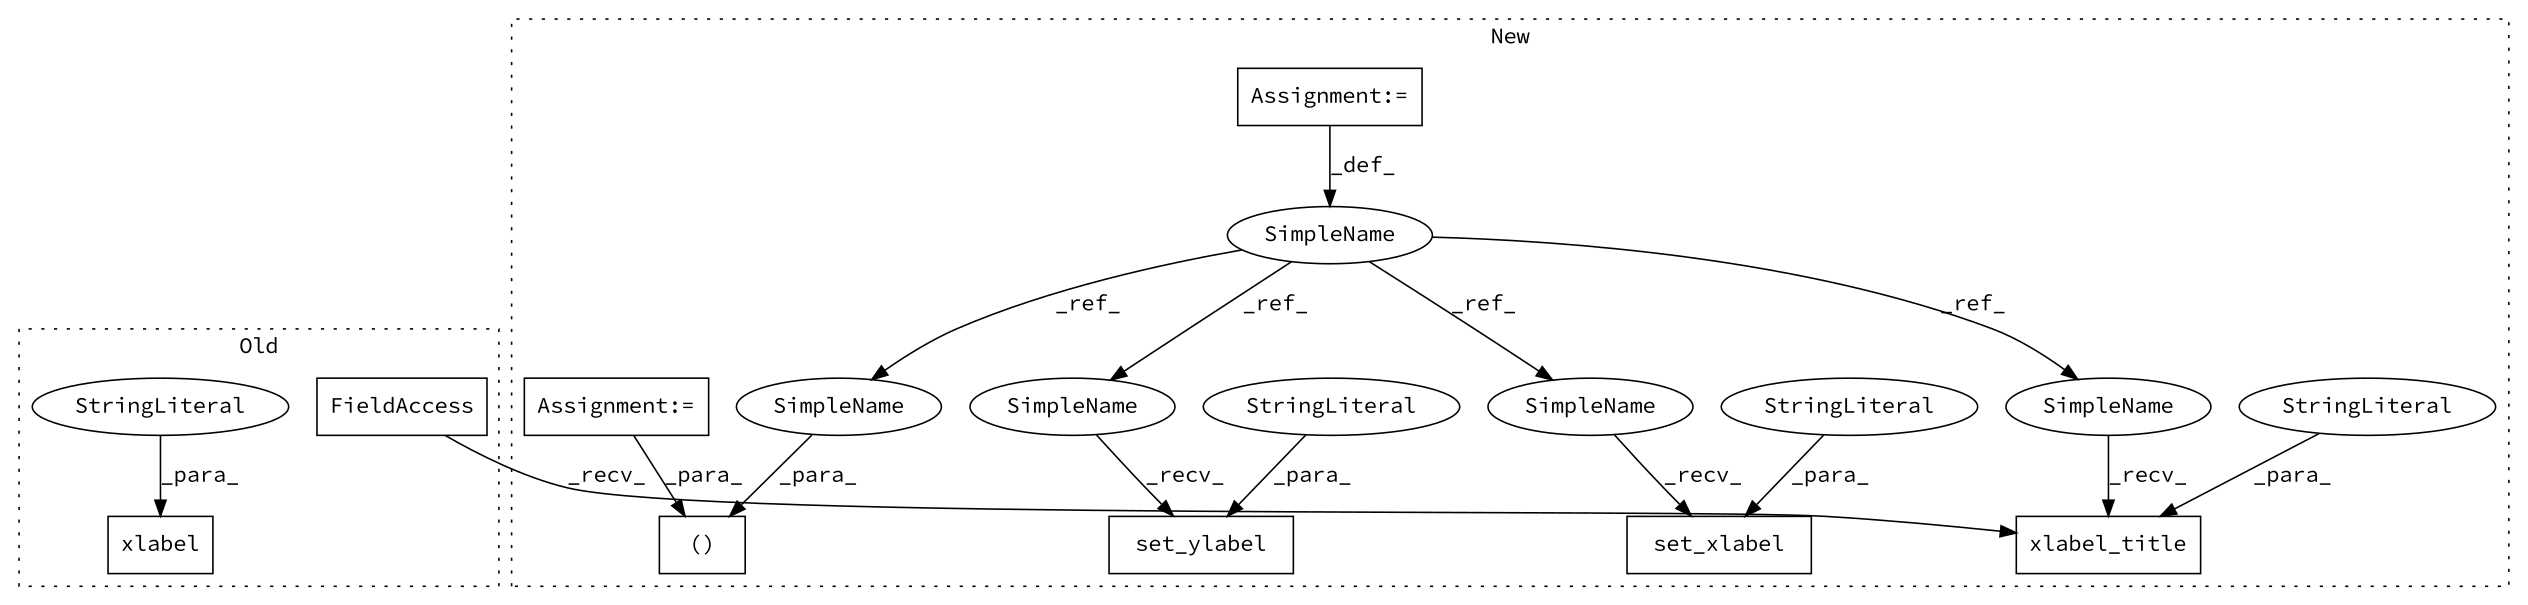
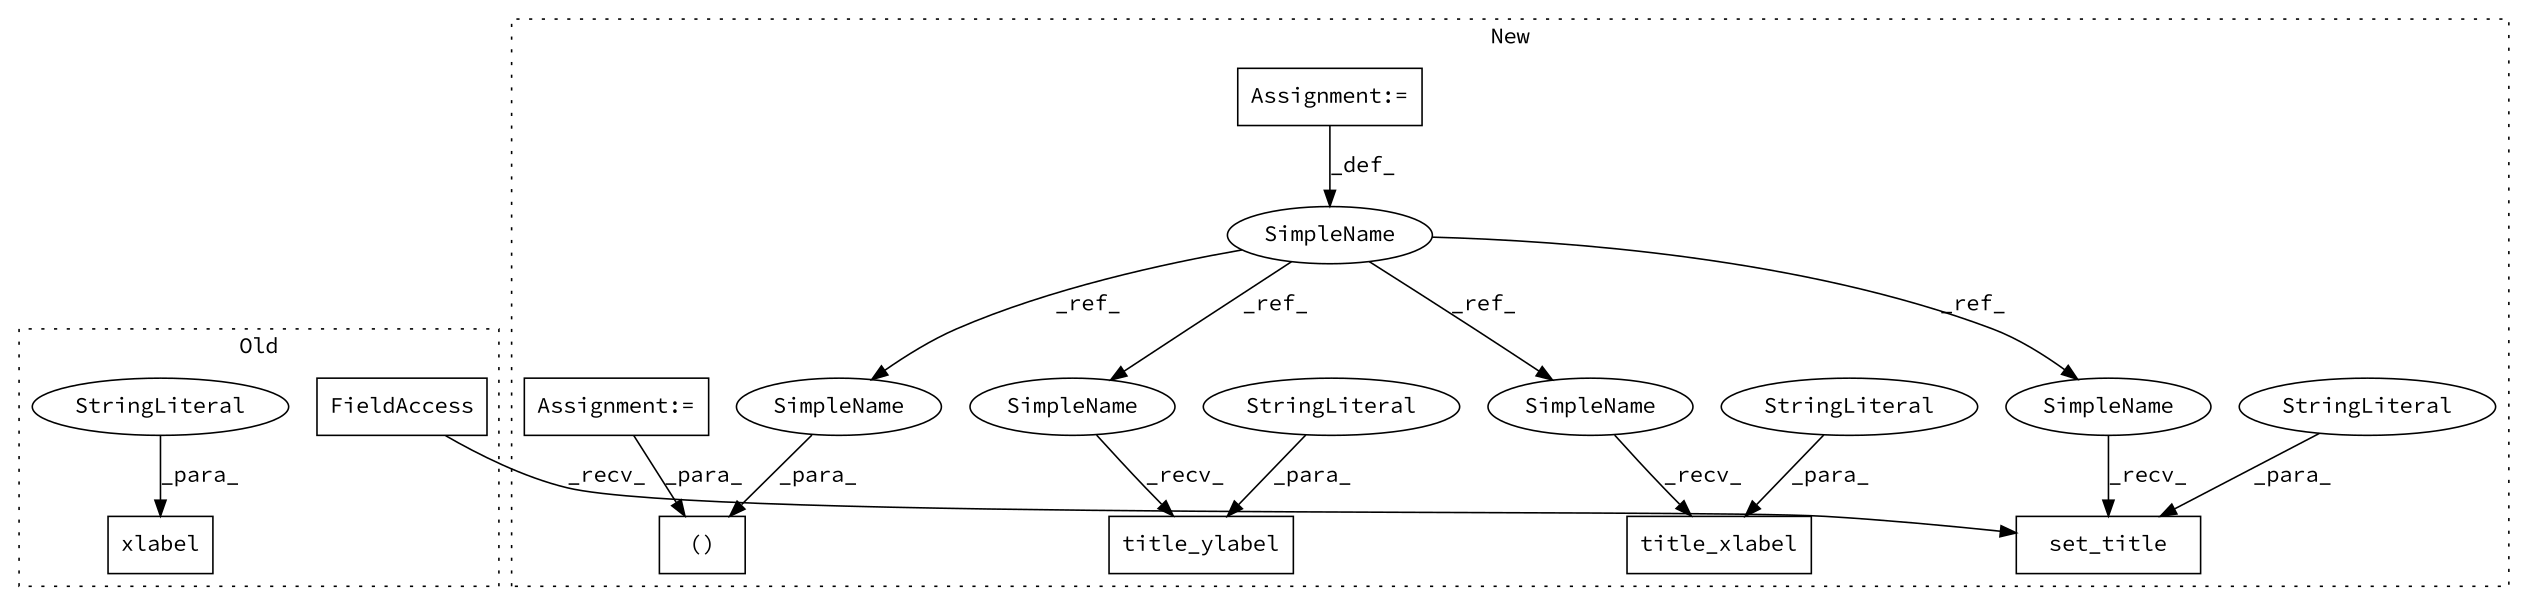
node "set_ylabel": label "set_ylabel" -> "title_ylabel"
node "set_xlabel": label "set_xlabel" -> "title_xlabel"
node "xlabel_title": label "xlabel_title" -> "set_title"
